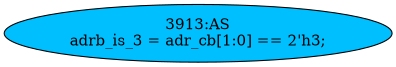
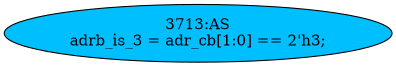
node "3913:AS adrb_is_3 = adr_cb[1:0] == 2'h3;": label "3913:AS adrb_is_3 = adr_cb[1:0] == 2'h3;" -> "3713:AS adrb_is_3 = adr_cb[1:0] == 2'h3;"
